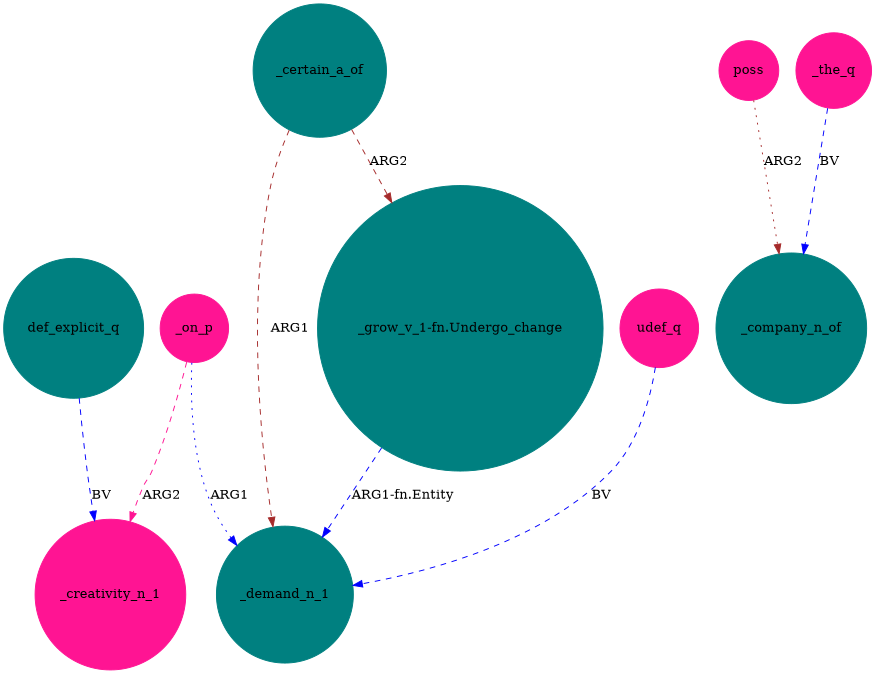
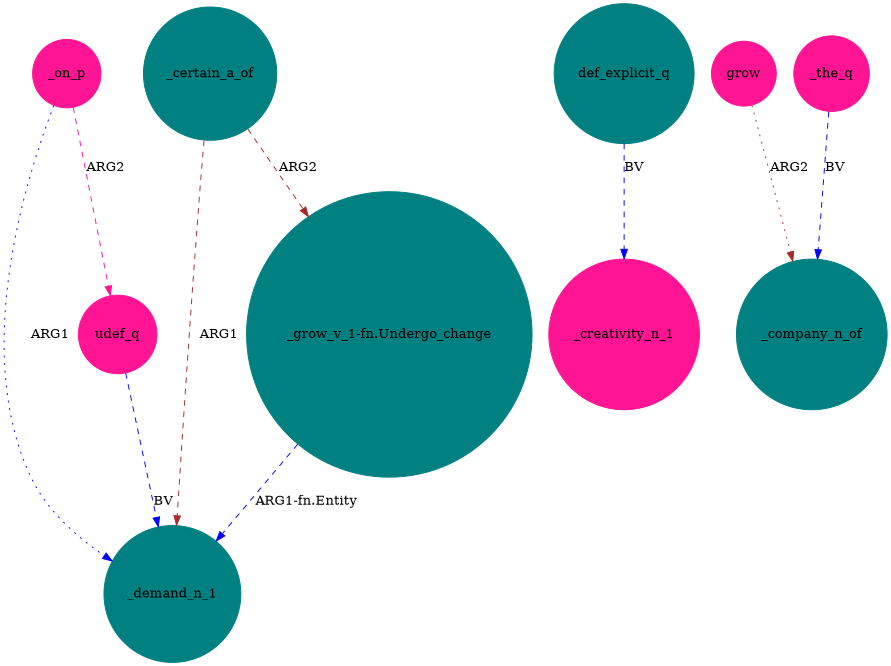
node "poss": label "poss" -> "grow"
edge "_on_p" -> "_creativity_n_1": now "_on_p" -> "udef_q"
